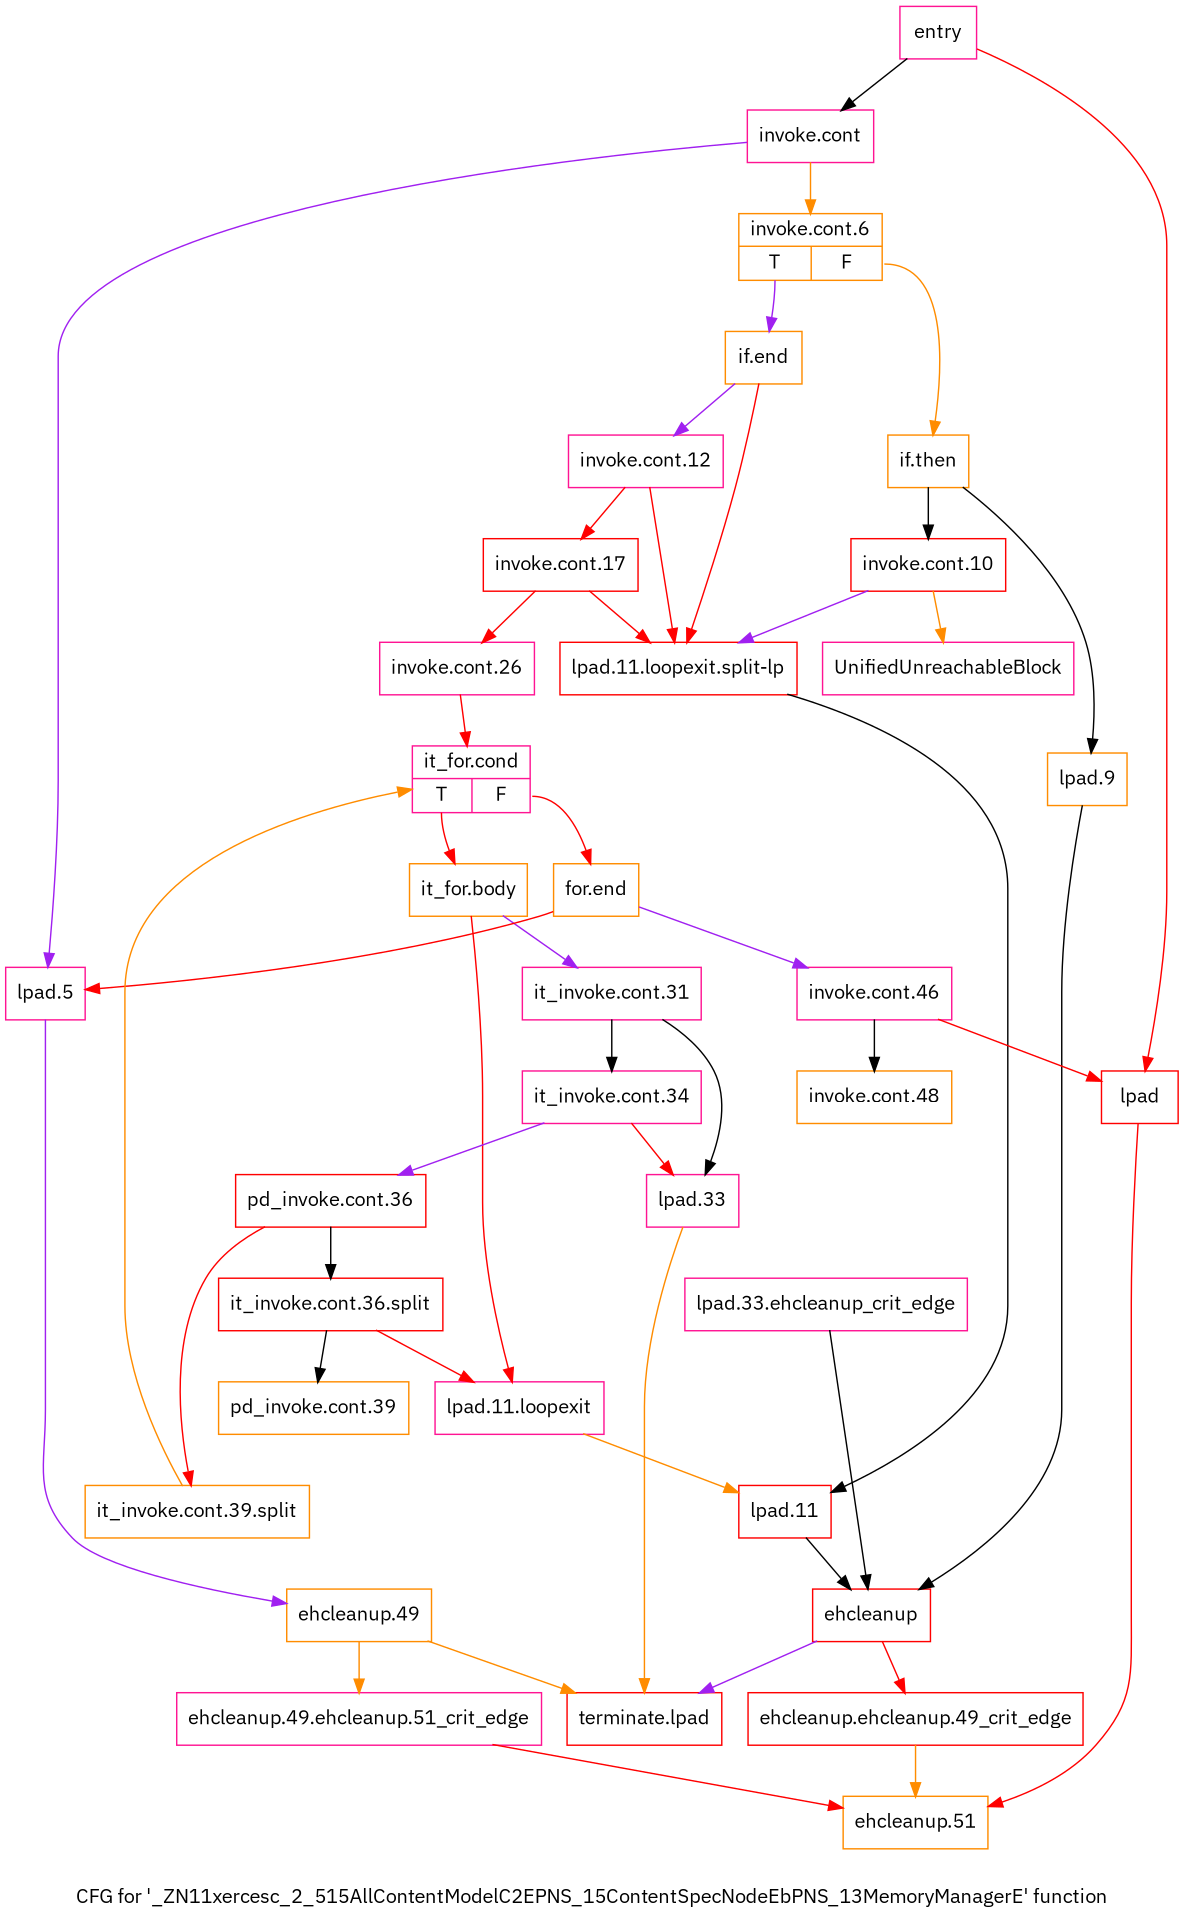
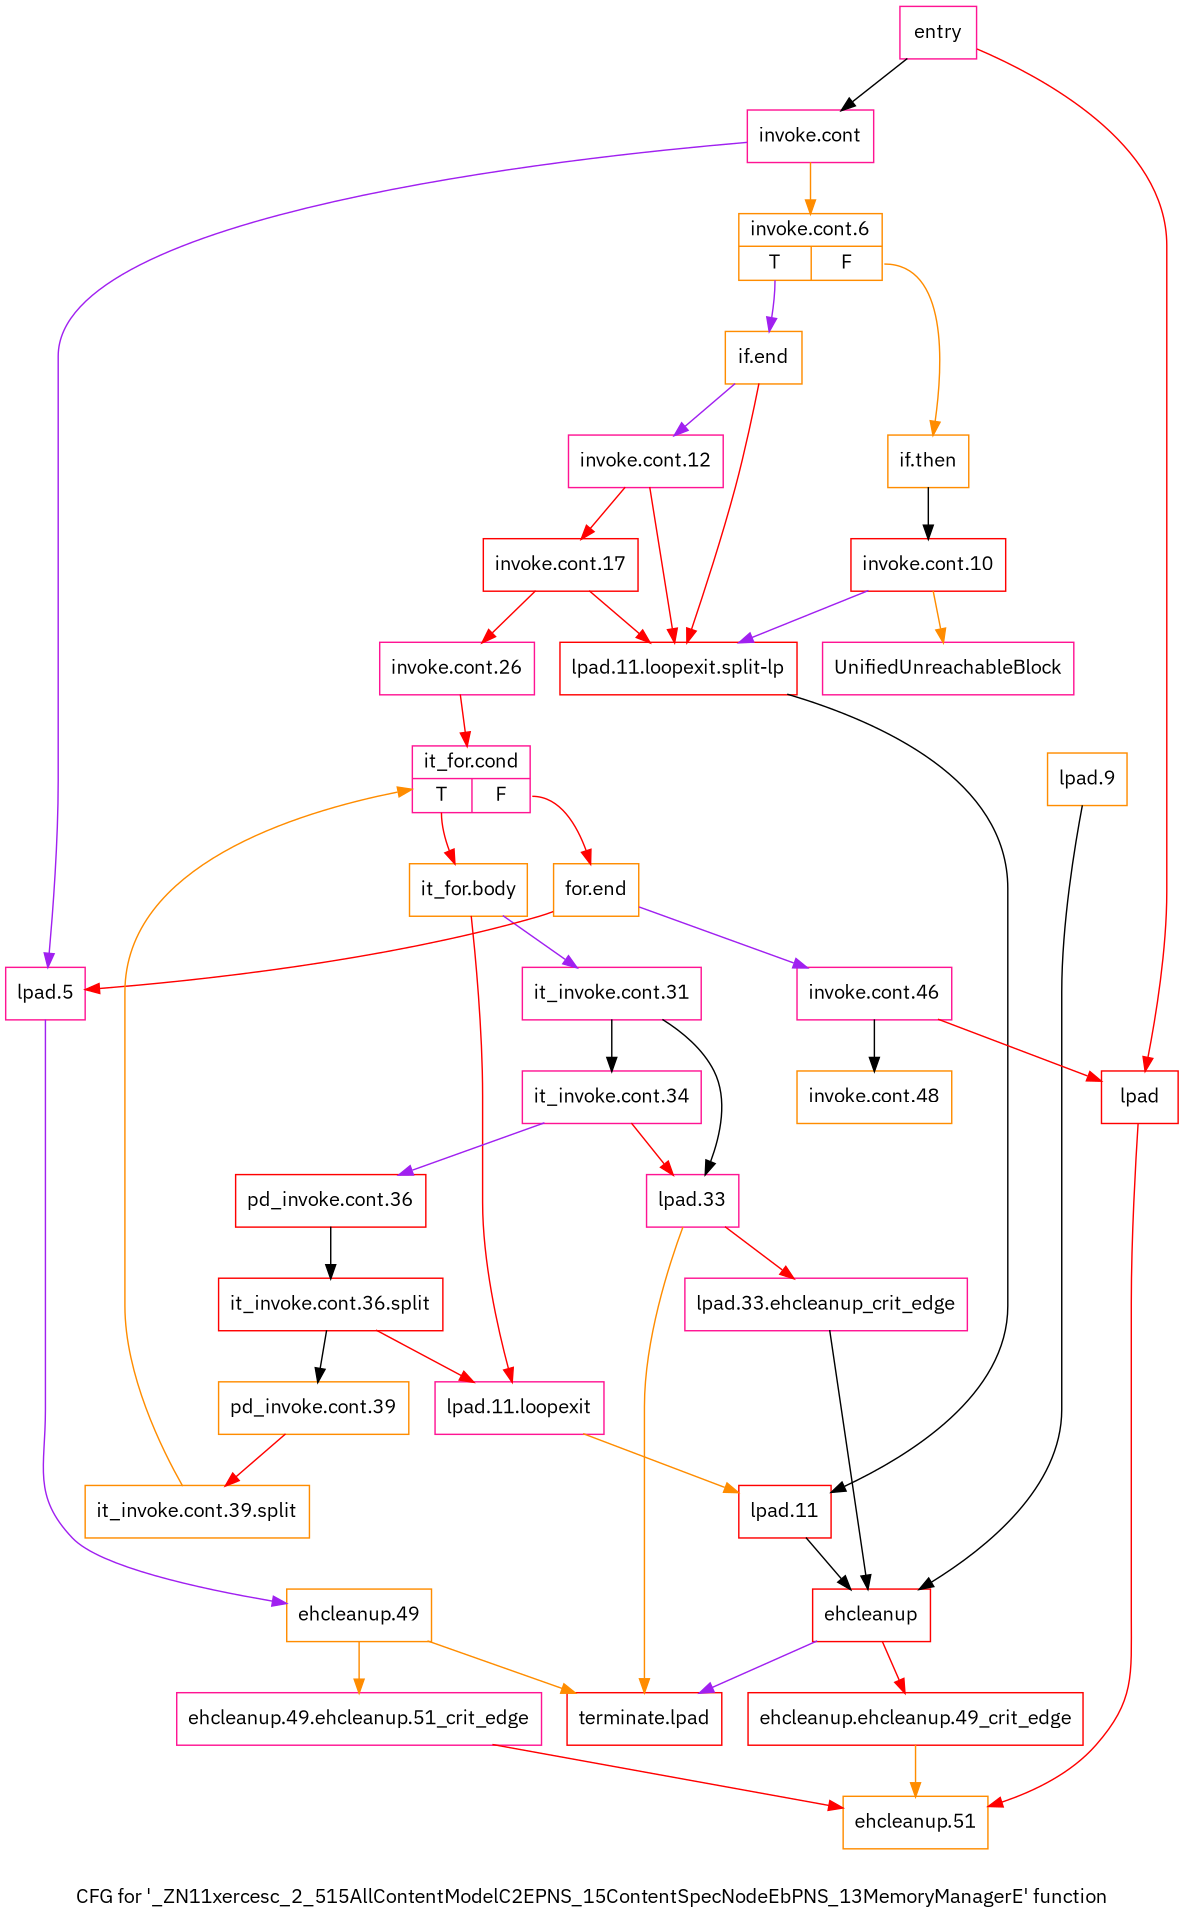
edge "if.then" -> "lpad.9": removed
edge "lpad.33" -> "lpad.33.ehcleanup_crit_edge": added
edge "pd_invoke.cont.36" -> "it_invoke.cont.39.split": now "pd_invoke.cont.39" -> "it_invoke.cont.39.split"
